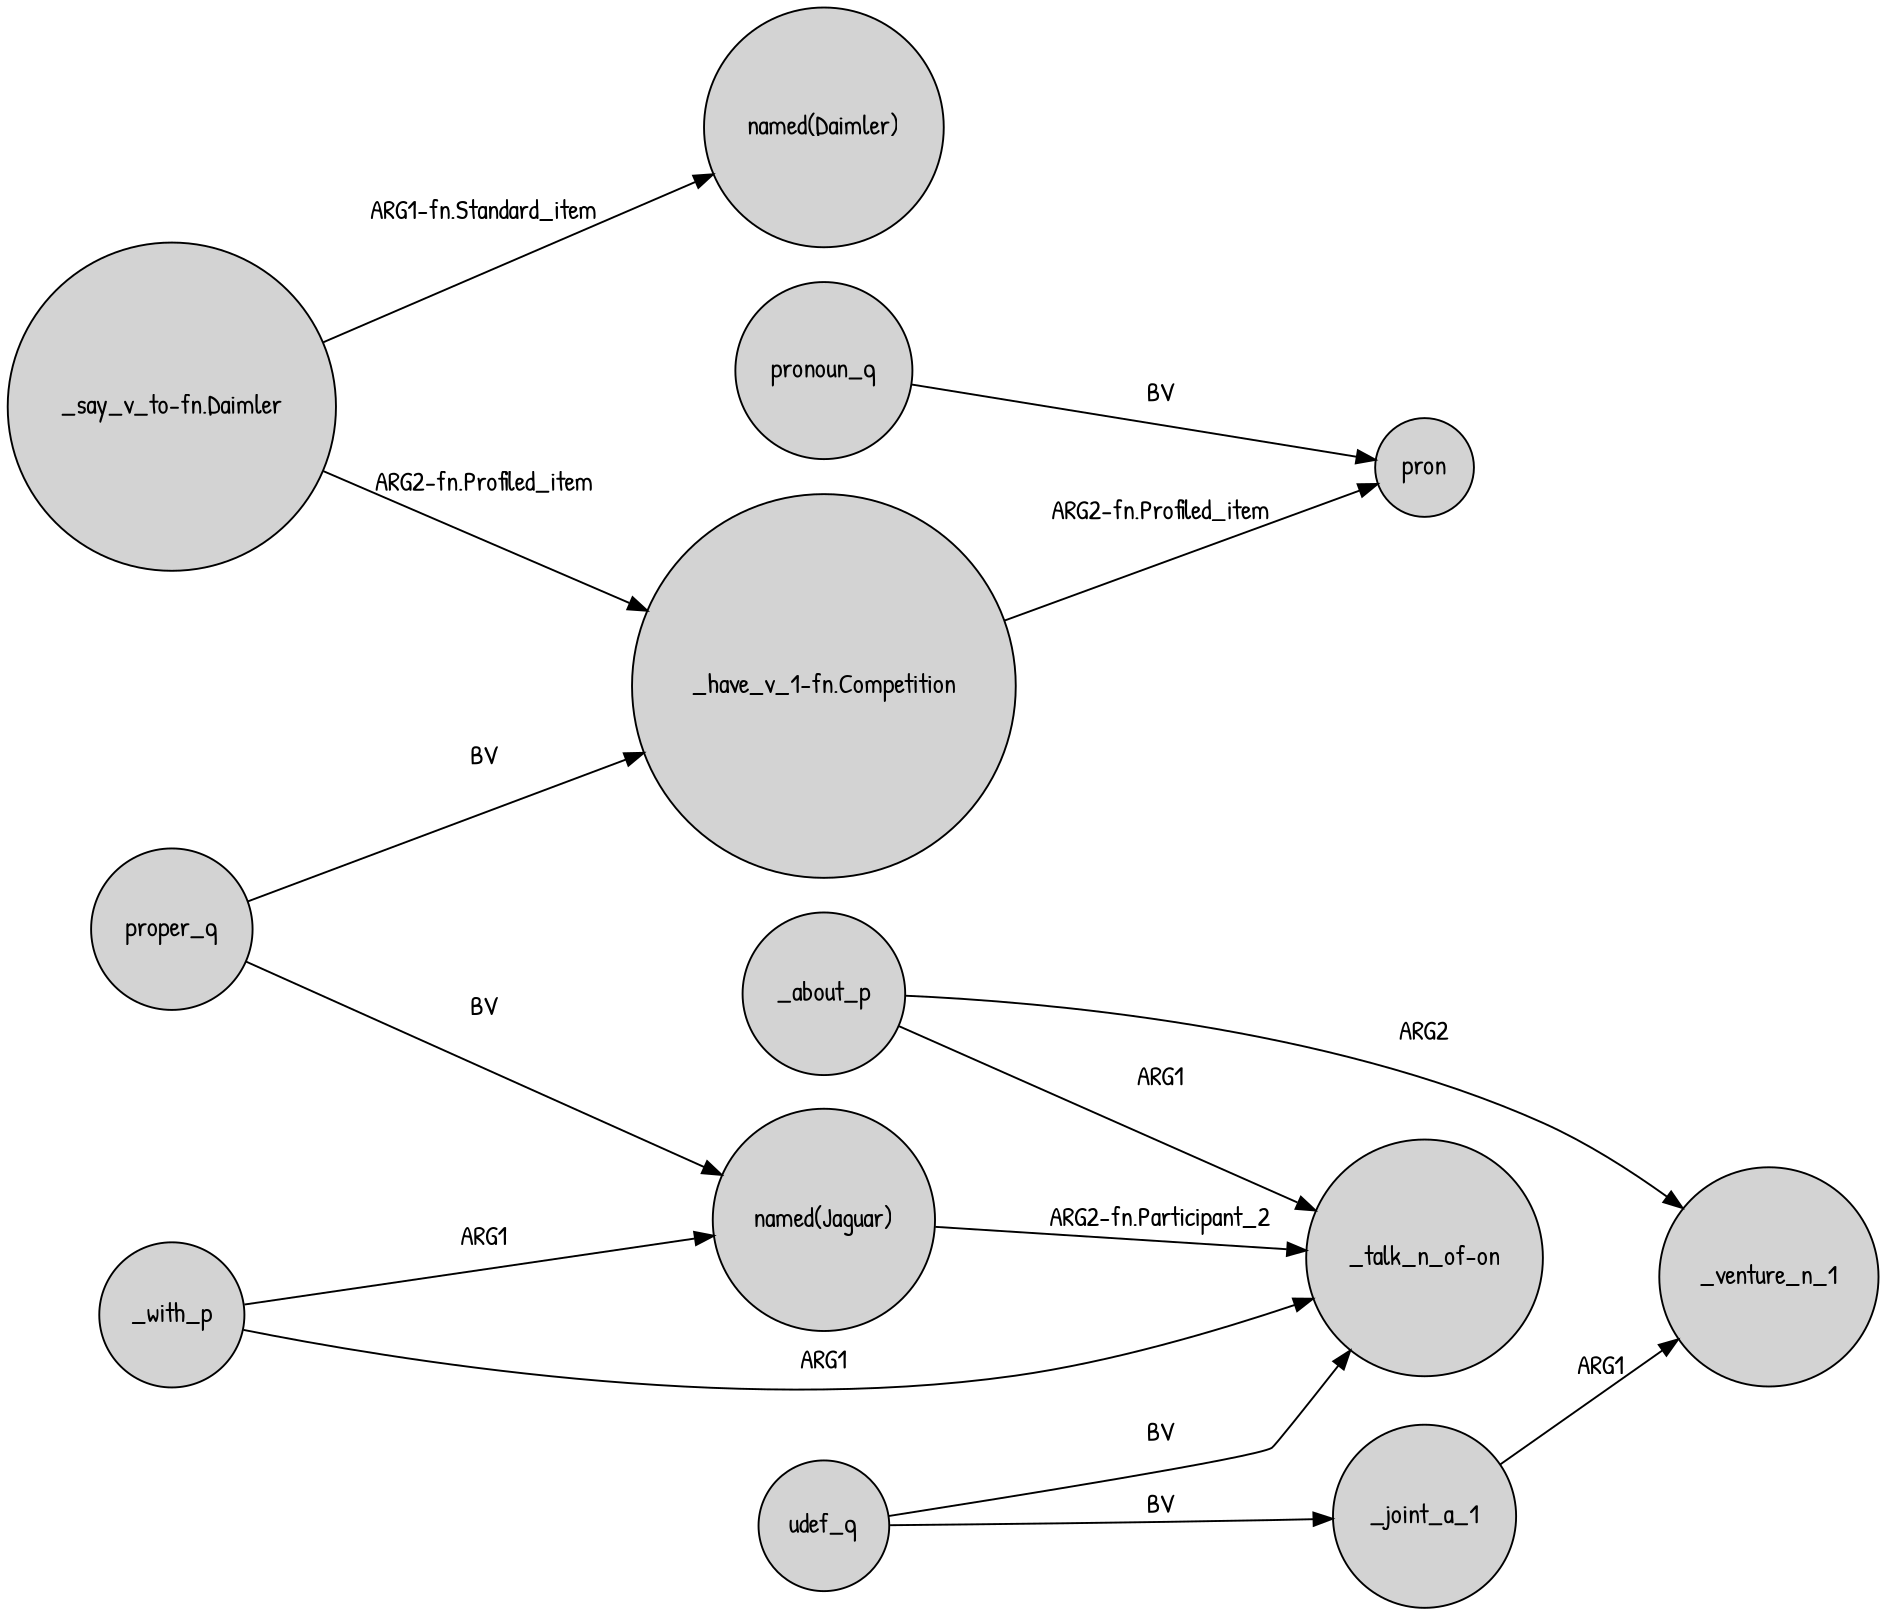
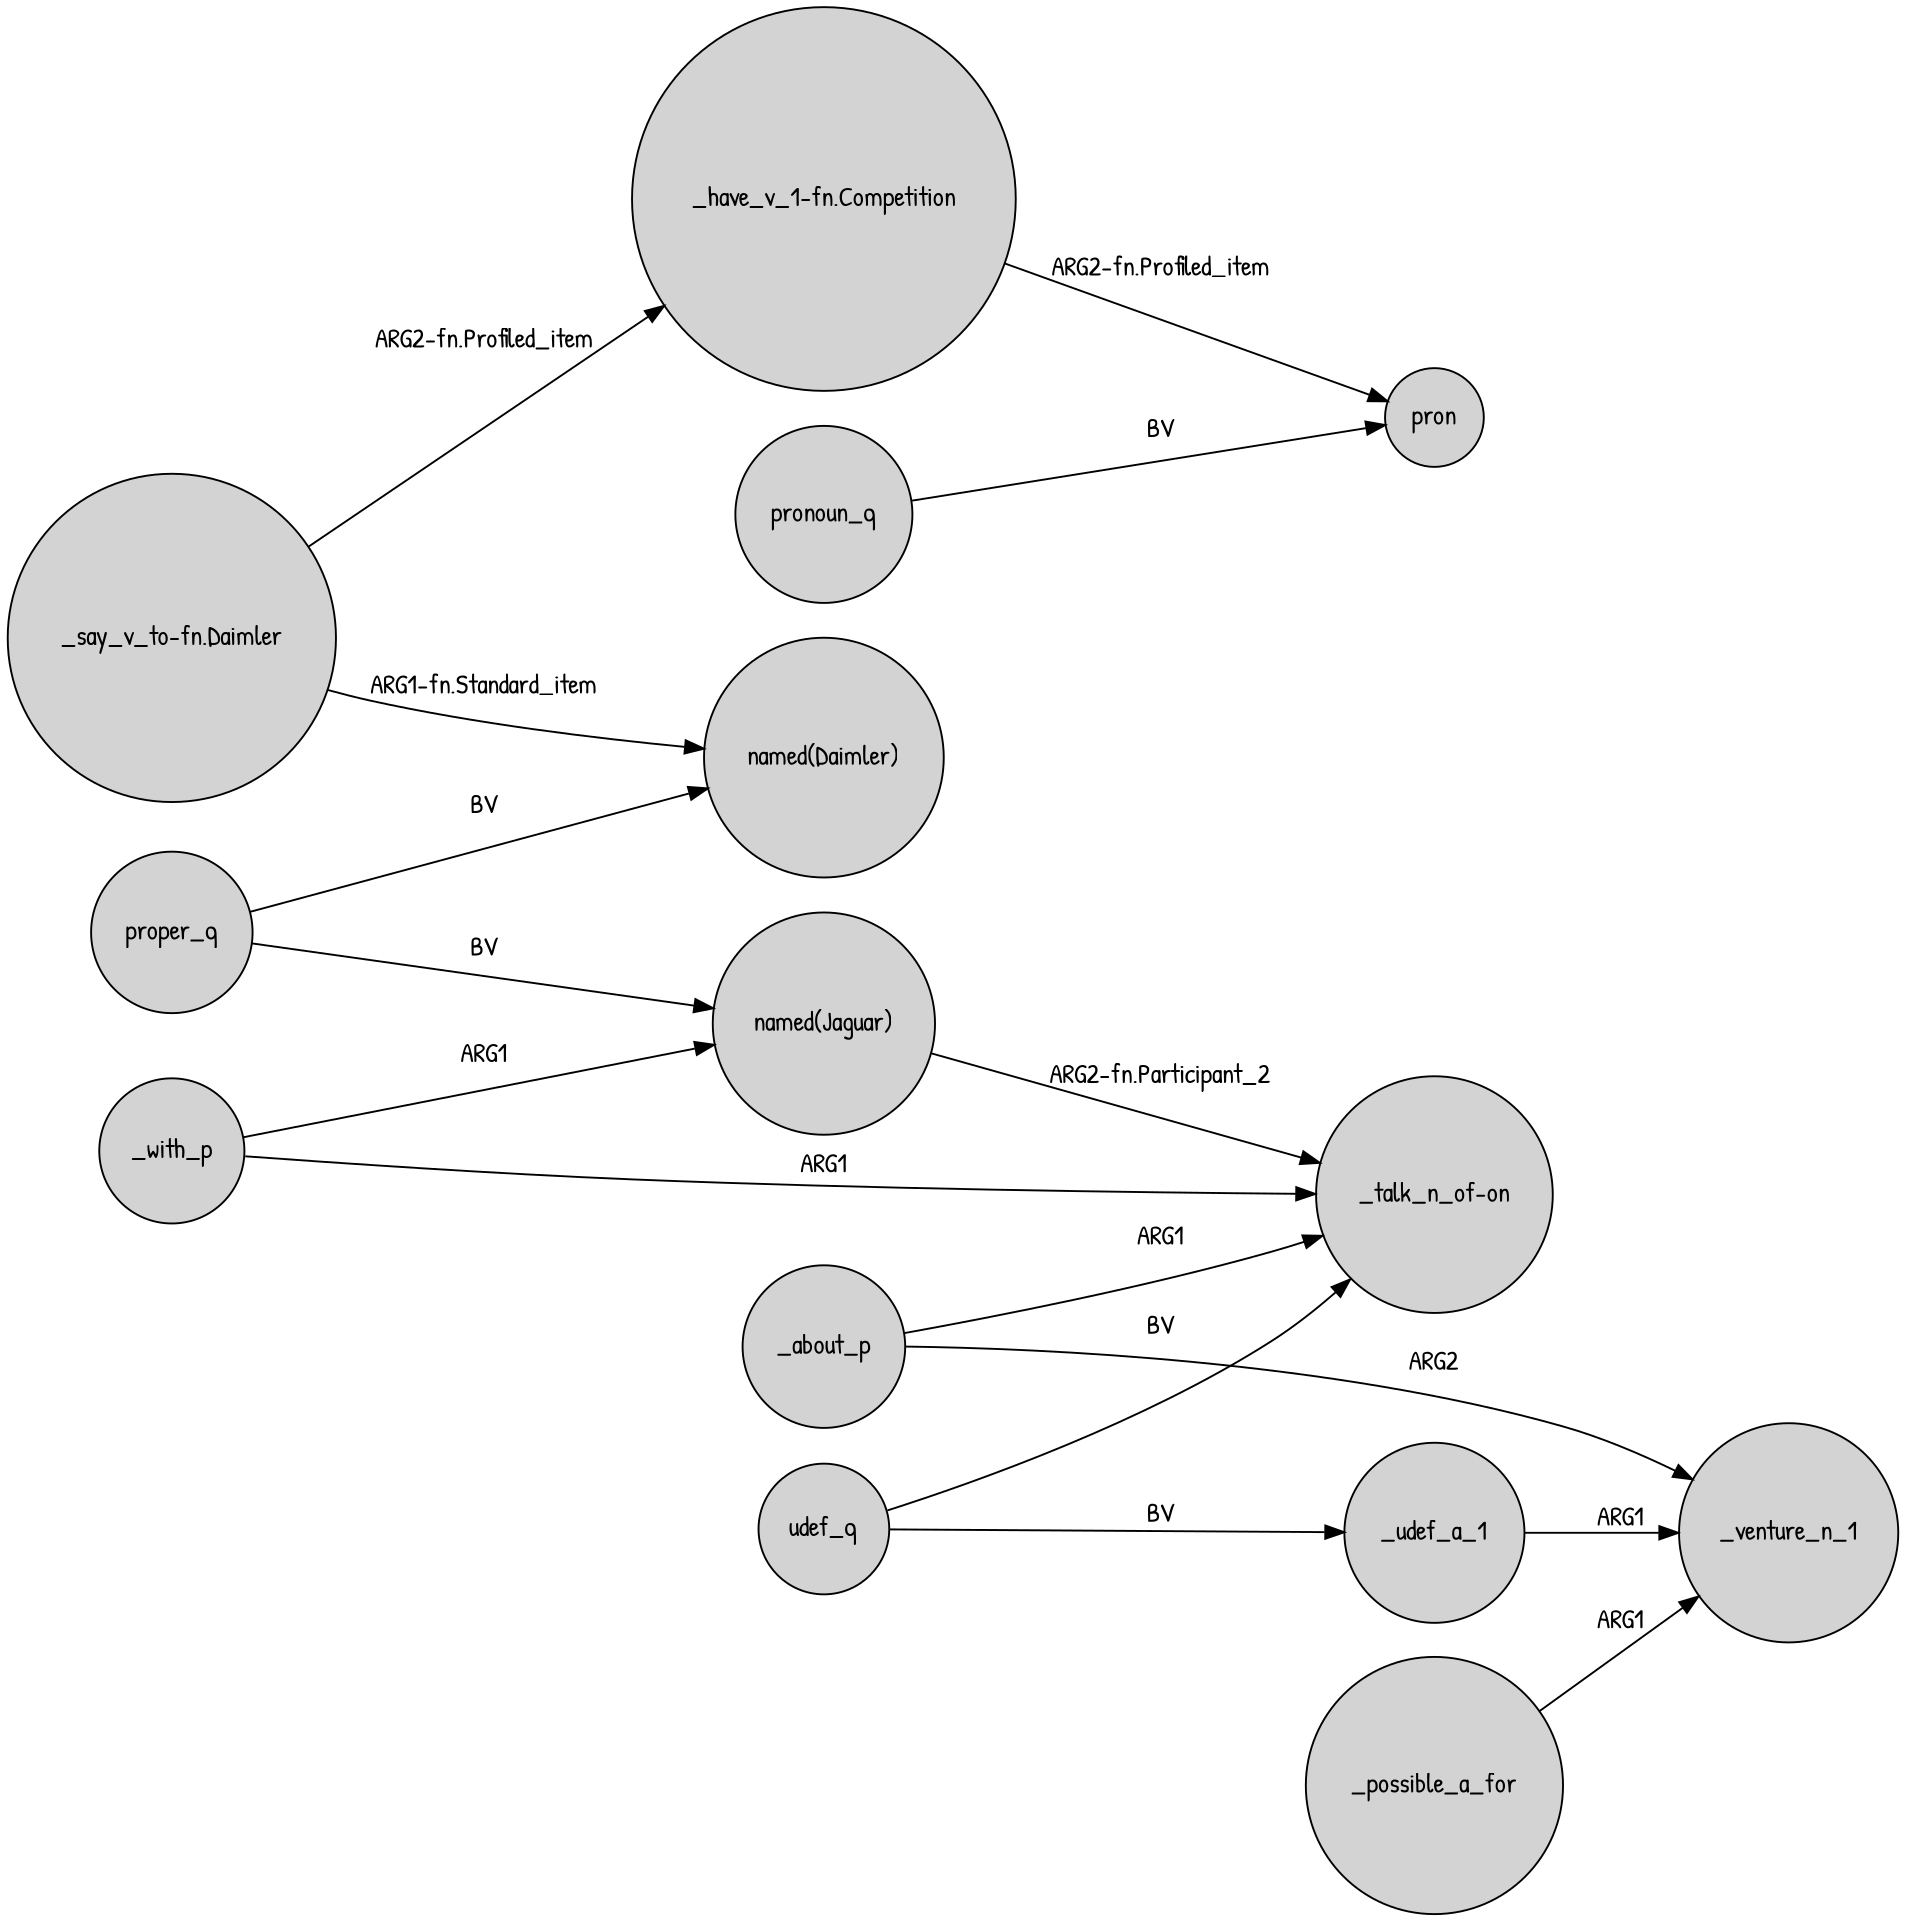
edge "proper_q" -> "_have_v_1-fn.Competition": now "proper_q" -> "named(Daimler)"
node "_joint_a_1": label "_joint_a_1" -> "_udef_a_1"
node "_possible_a_for": added
